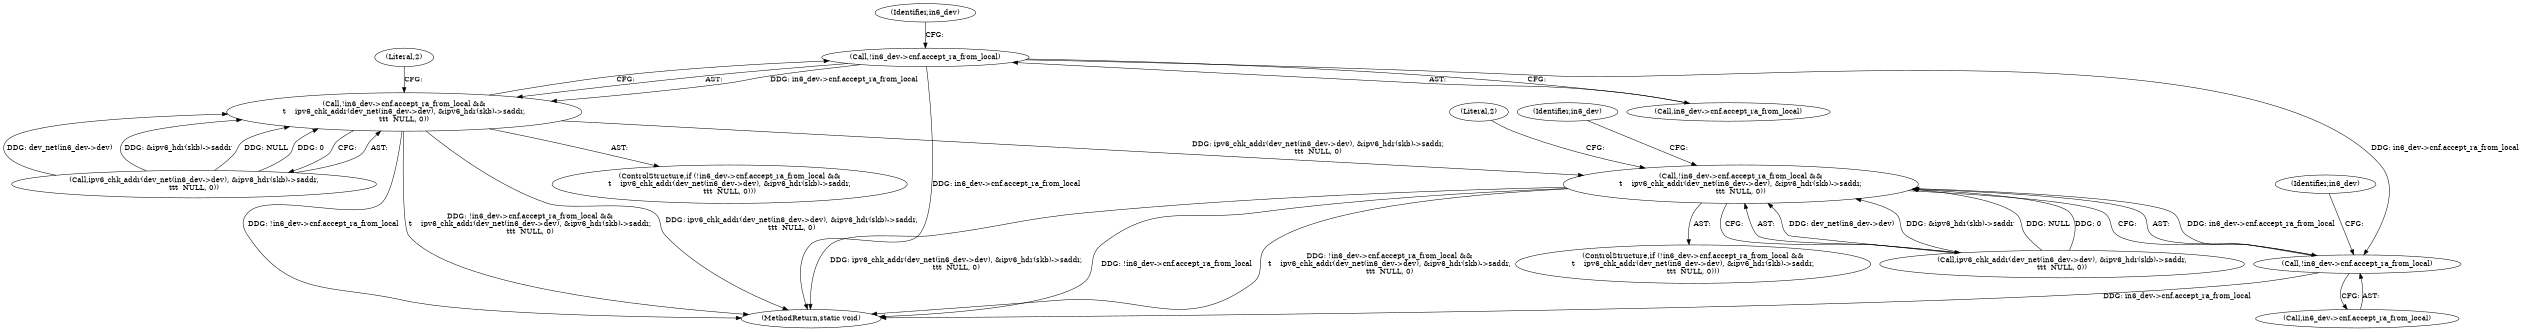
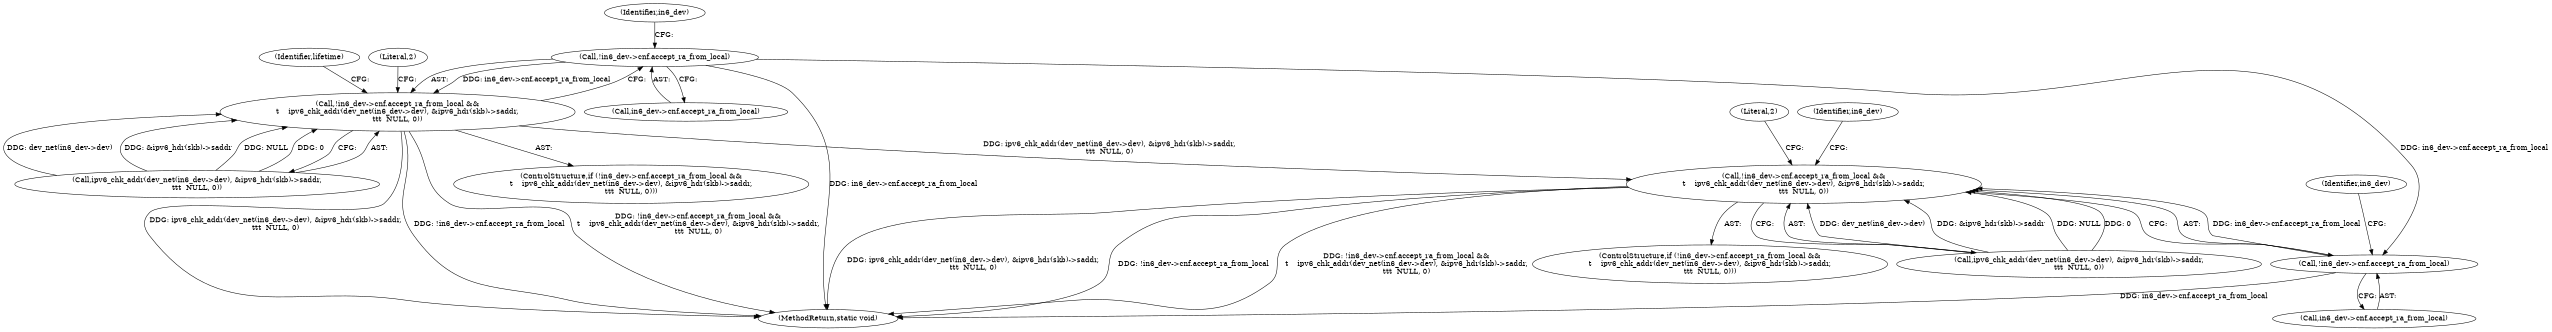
node "(Identifier,lifetime)": added
